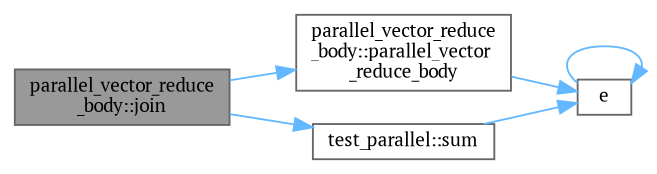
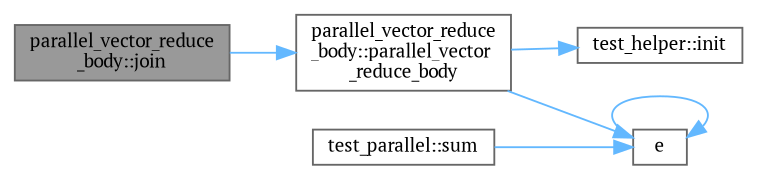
node "test_helper::init": added
edge "parallel_vector_reduce _body::join" -> "test_parallel::sum": removed
